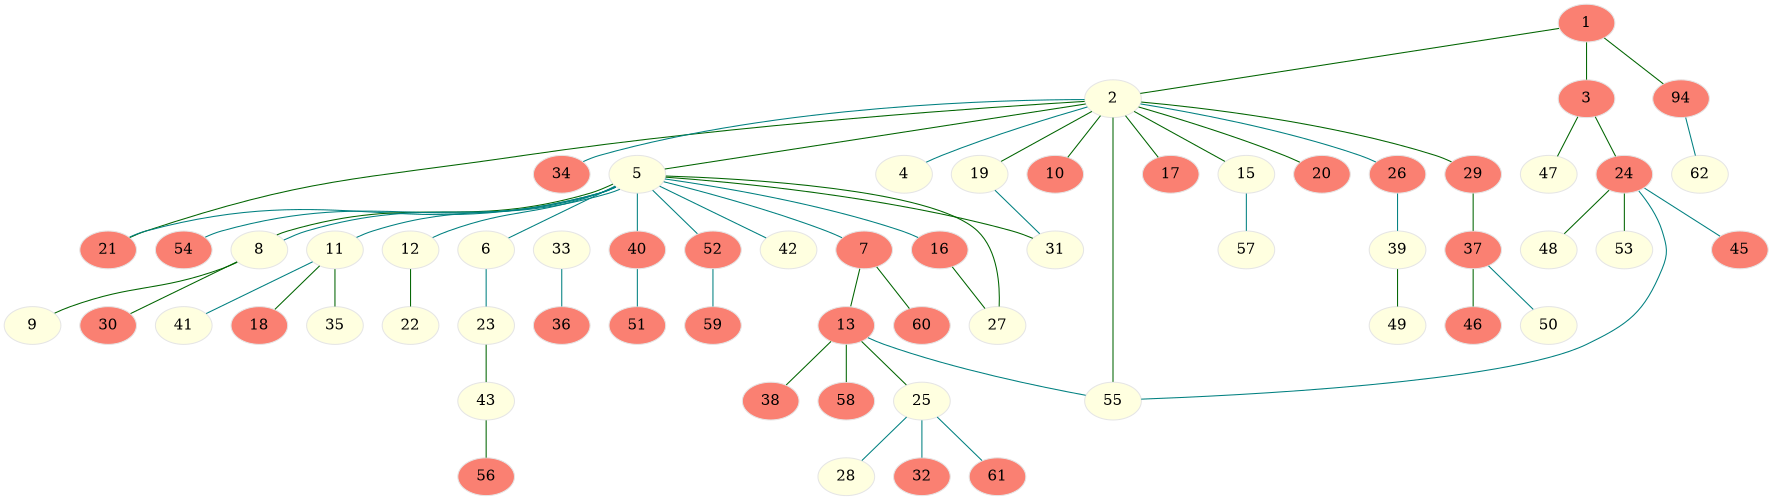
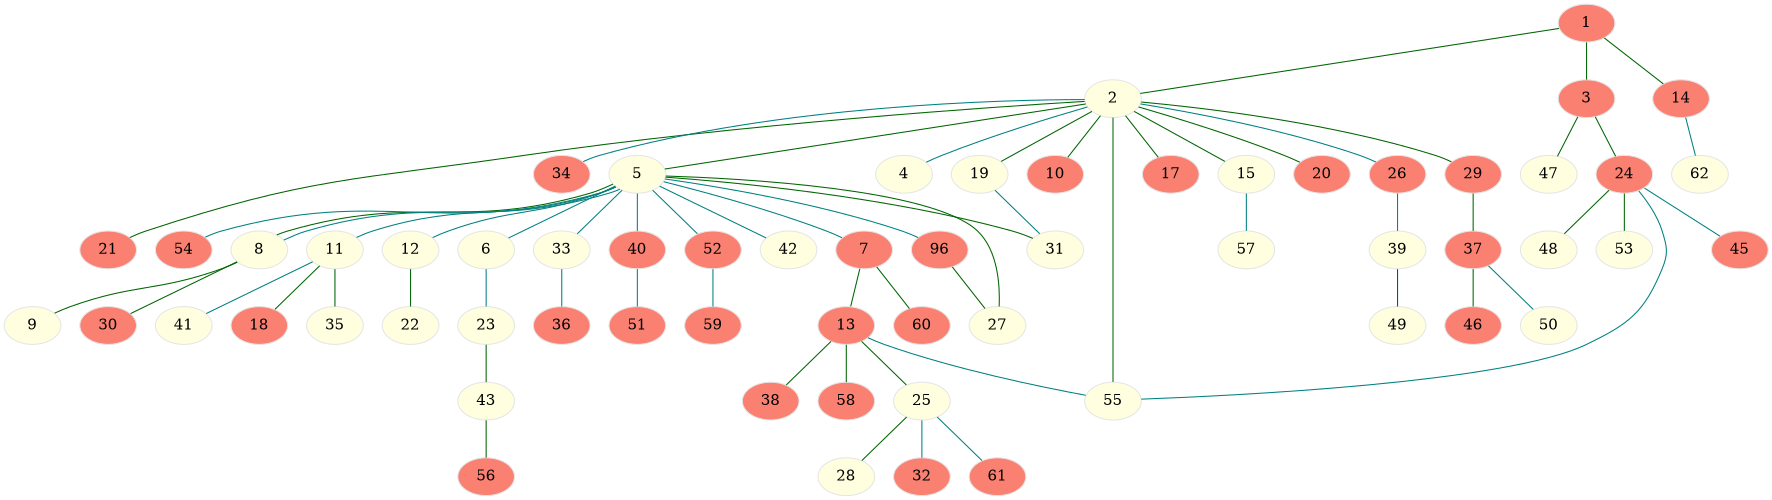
node "94": label "94" -> "14"
edge "5" -- "21": now "5" -- "33"
node "16": label "16" -> "96"
edge "25" -- "28": color teal -> darkgreen
